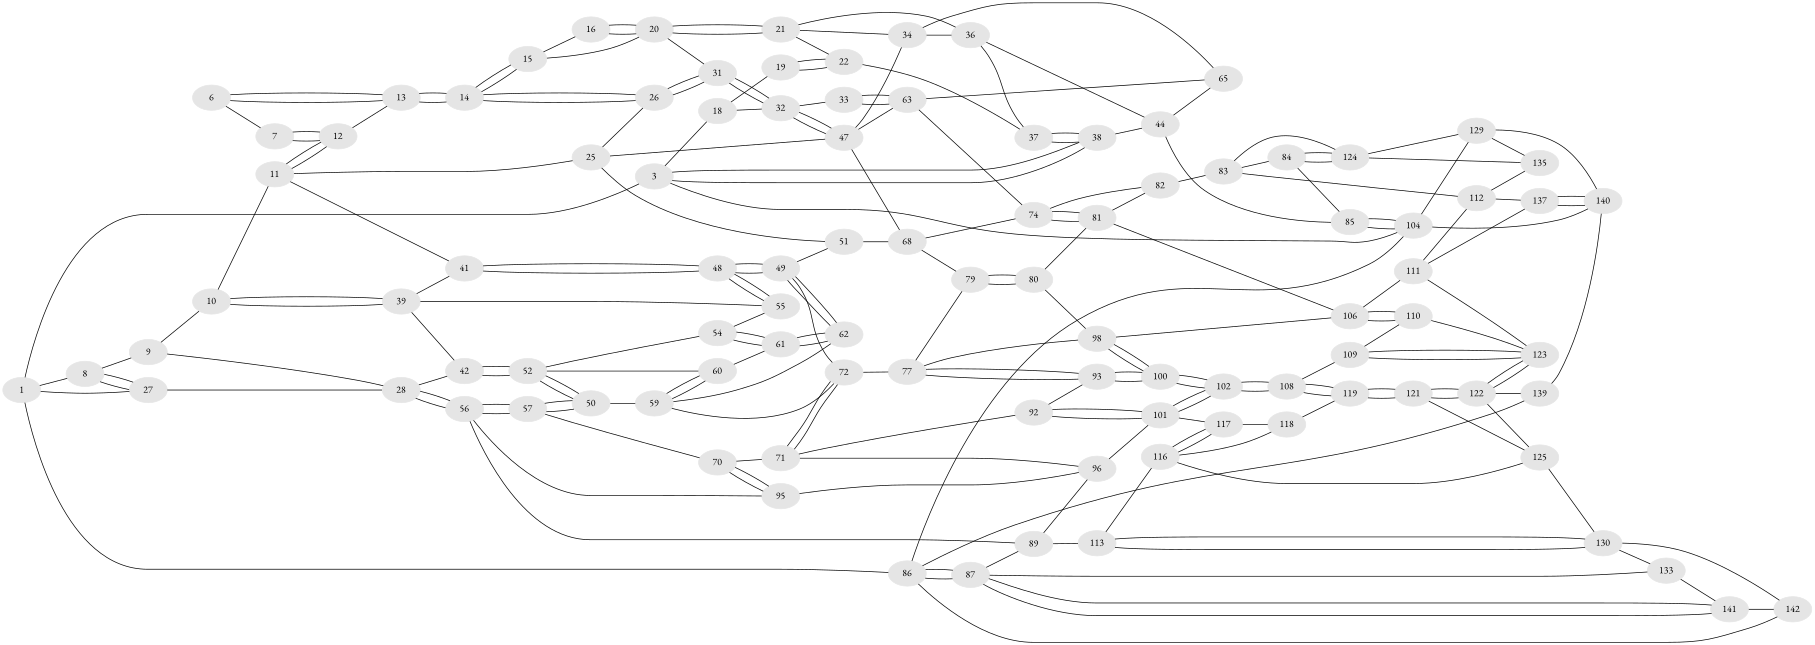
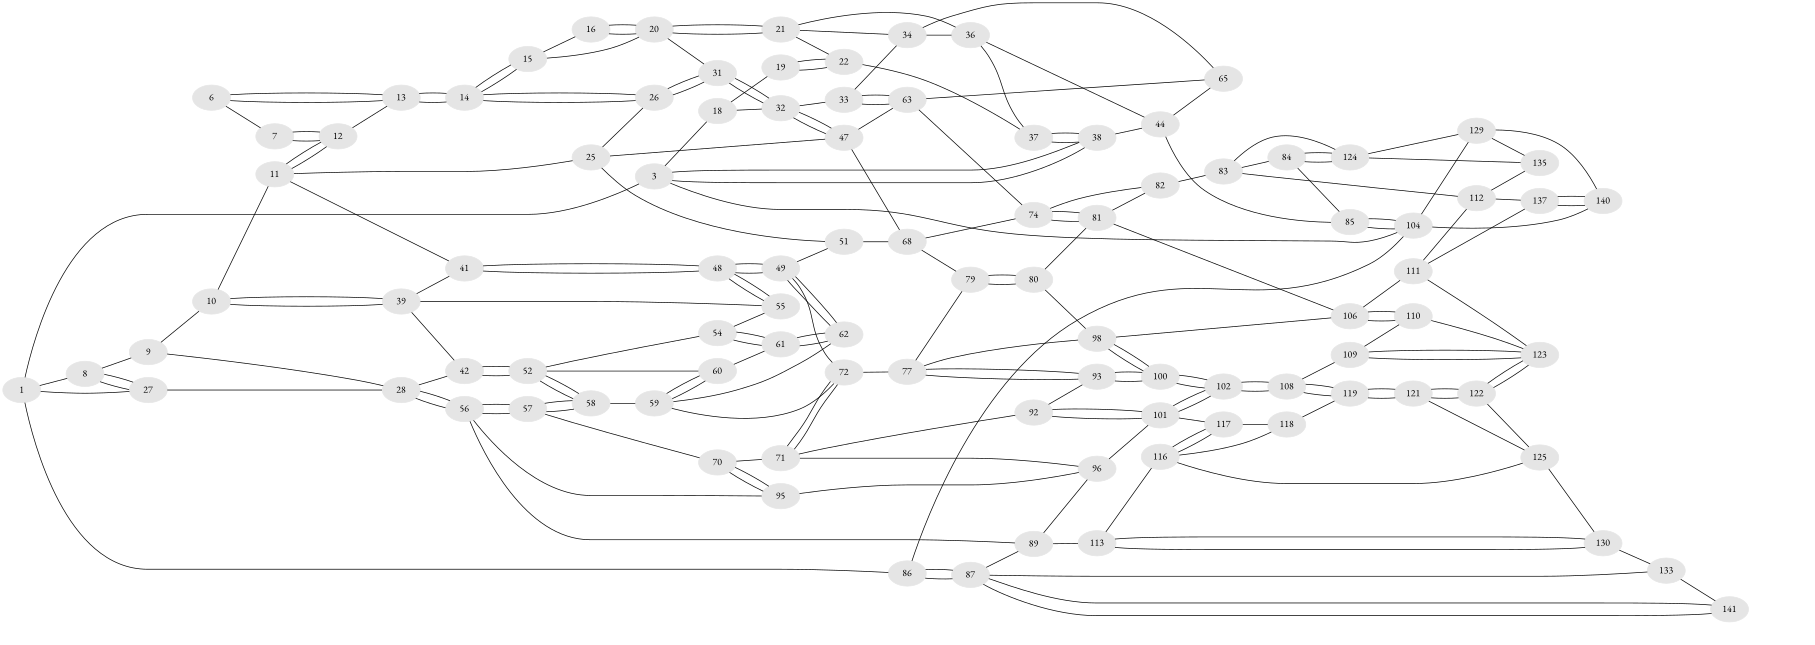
edge "34" -- "47": now "34" -- "33"
node "139": removed
node "50": label "50" -> "58"
node "142": removed
